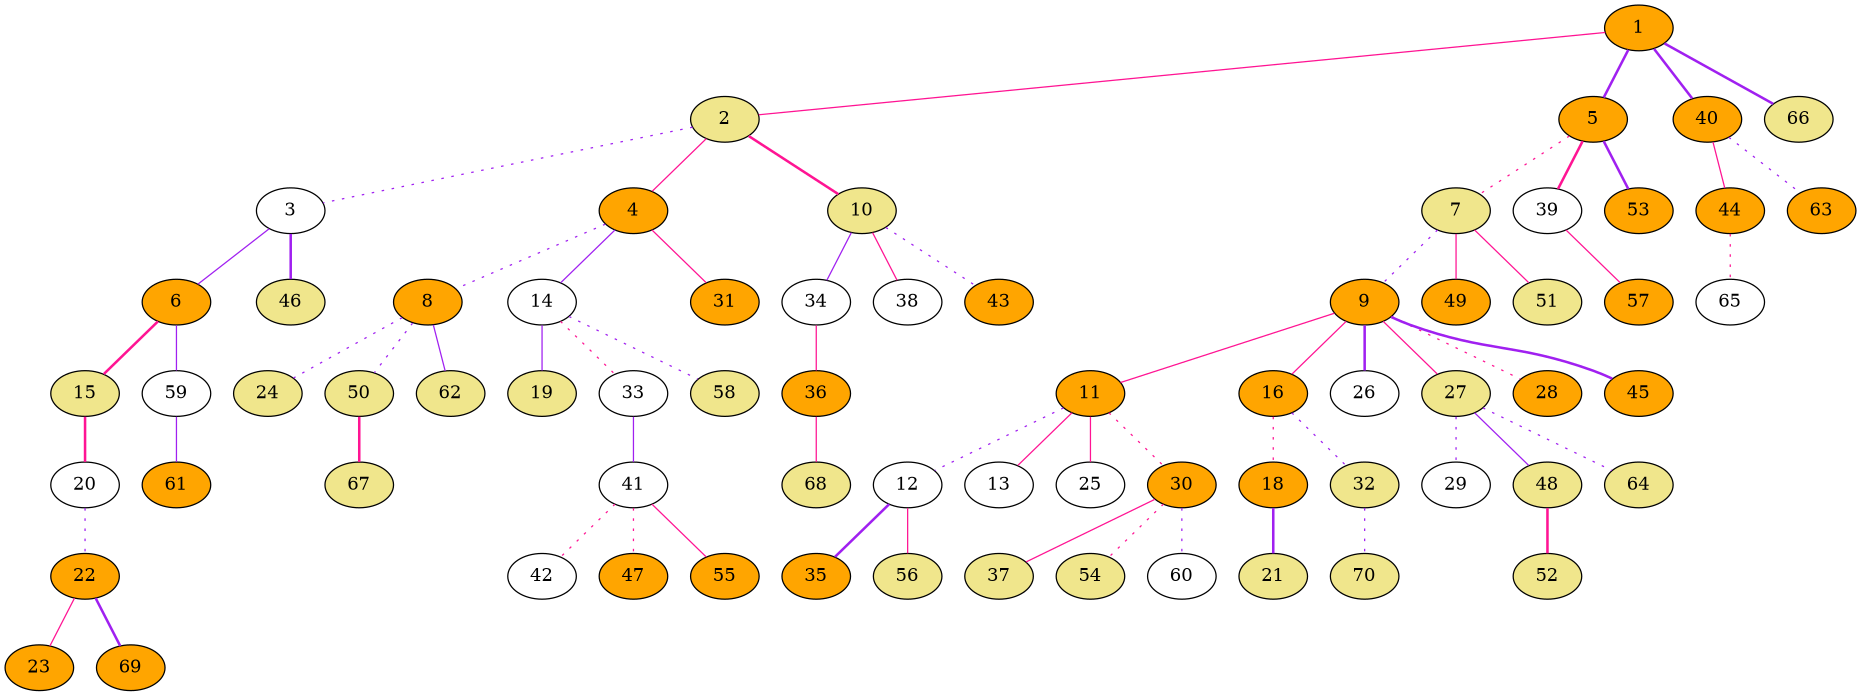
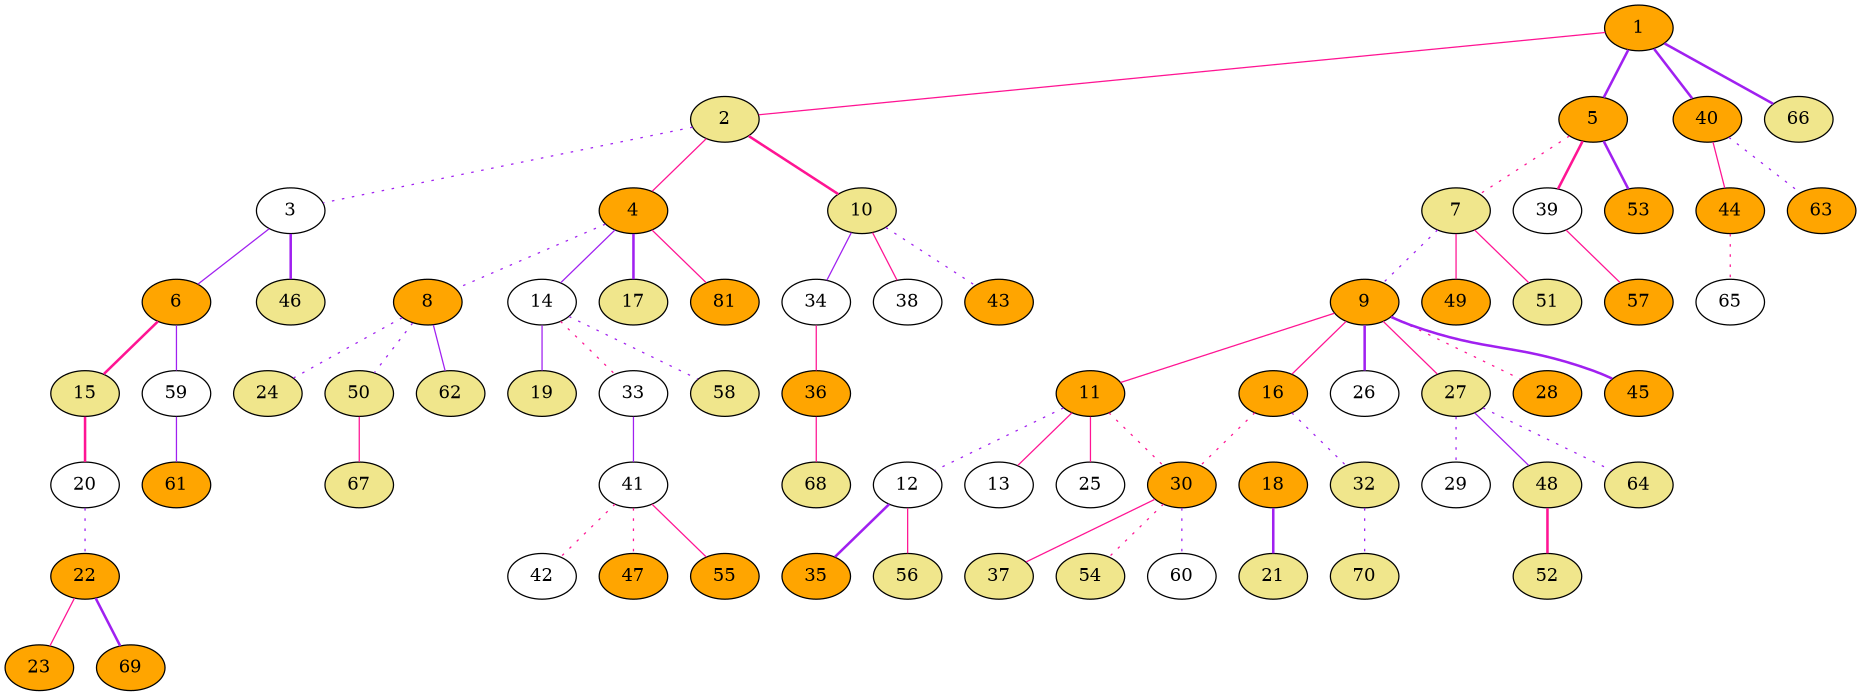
node "17": added
node "31": label "31" -> "81"
edge "50" -- "67": style bold -> solid
edge "16" -- "18": now "16" -- "30"
